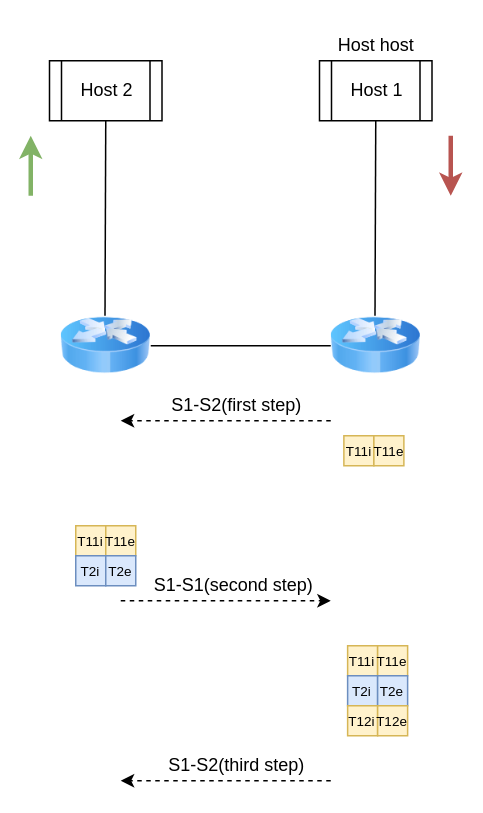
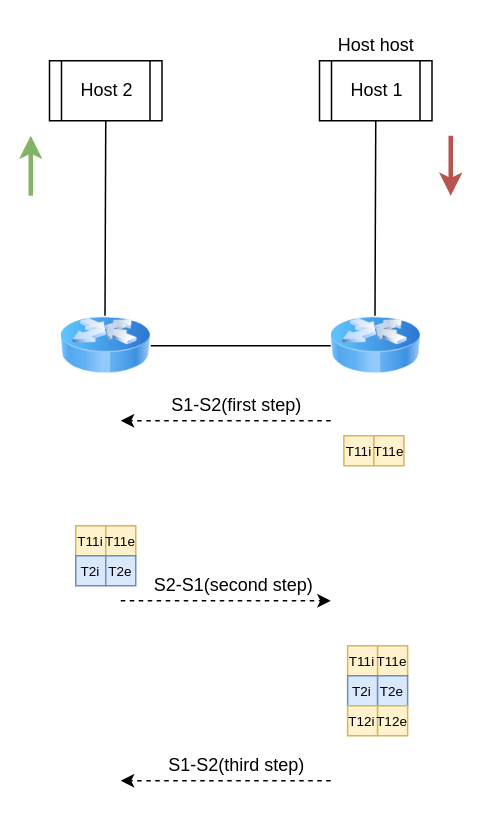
node "S1-S1(second step)": label "S1-S1(second step)" -> "S2-S1(second step)"
